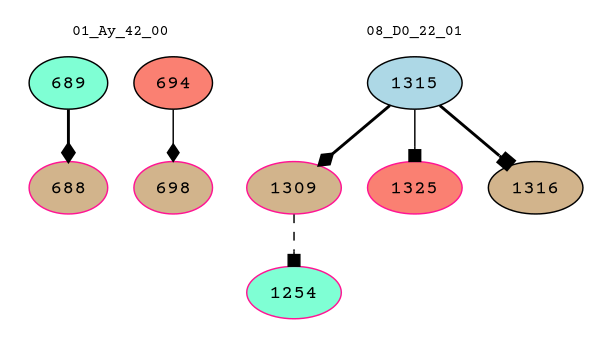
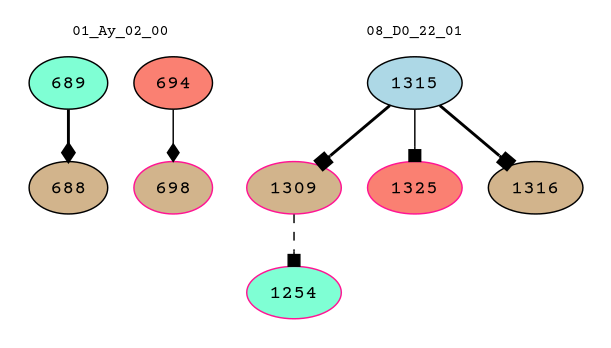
cluster "01_Ay_42_00": label "01_Ay_42_00" -> "01_Ay_02_00"
edge "1315" -> "1309": arrowhead diamond -> box
node "688": color deeppink -> black
